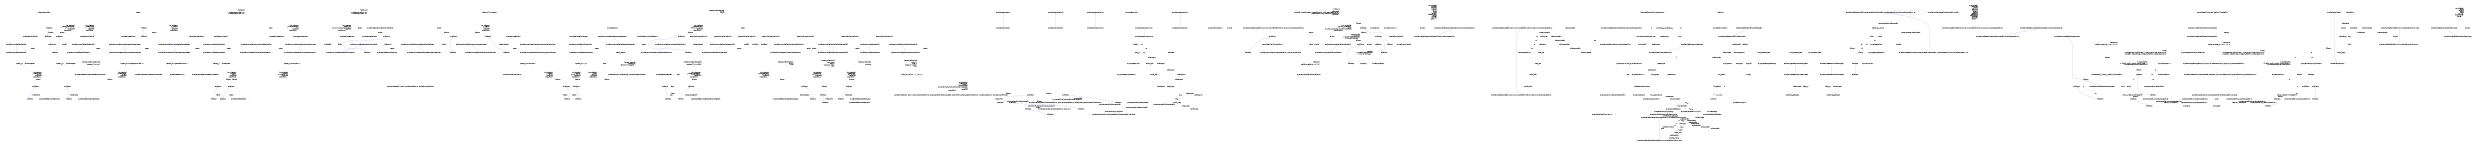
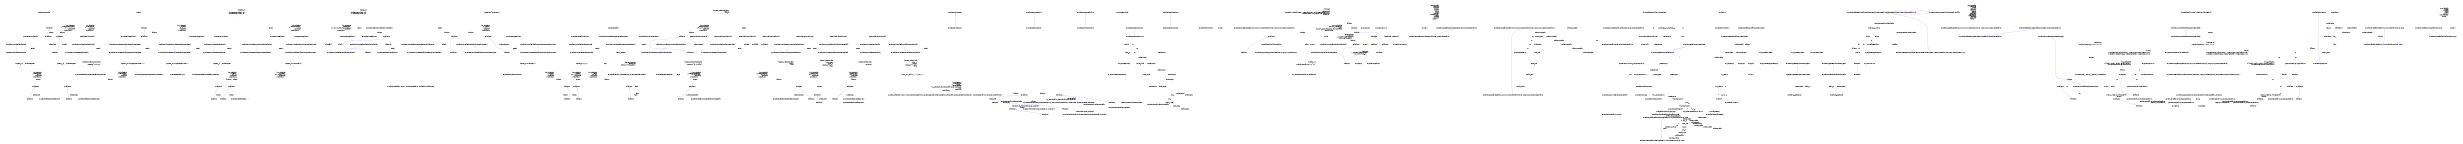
node "CommandLine.NameInfo": label "CommandLine.NameInfo" -> "CommandLine.OptionAttribute"
